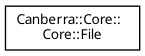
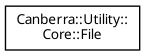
node "Canberra::Core:: Core::File": label "Canberra::Core:: Core::File" -> "Canberra::Utility:: Core::File"
